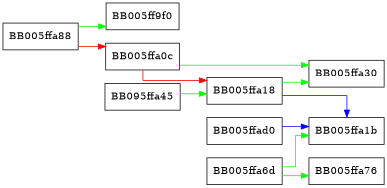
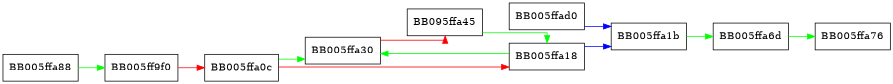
edge "BB005ffa30" -> "BB095ffa45": added
edge "BB005ffa88" -> "BB005ffa0c": now "BB005ff9f0" -> "BB005ffa0c"
edge "BB005ffa6d" -> "BB005ffa1b": reversed
